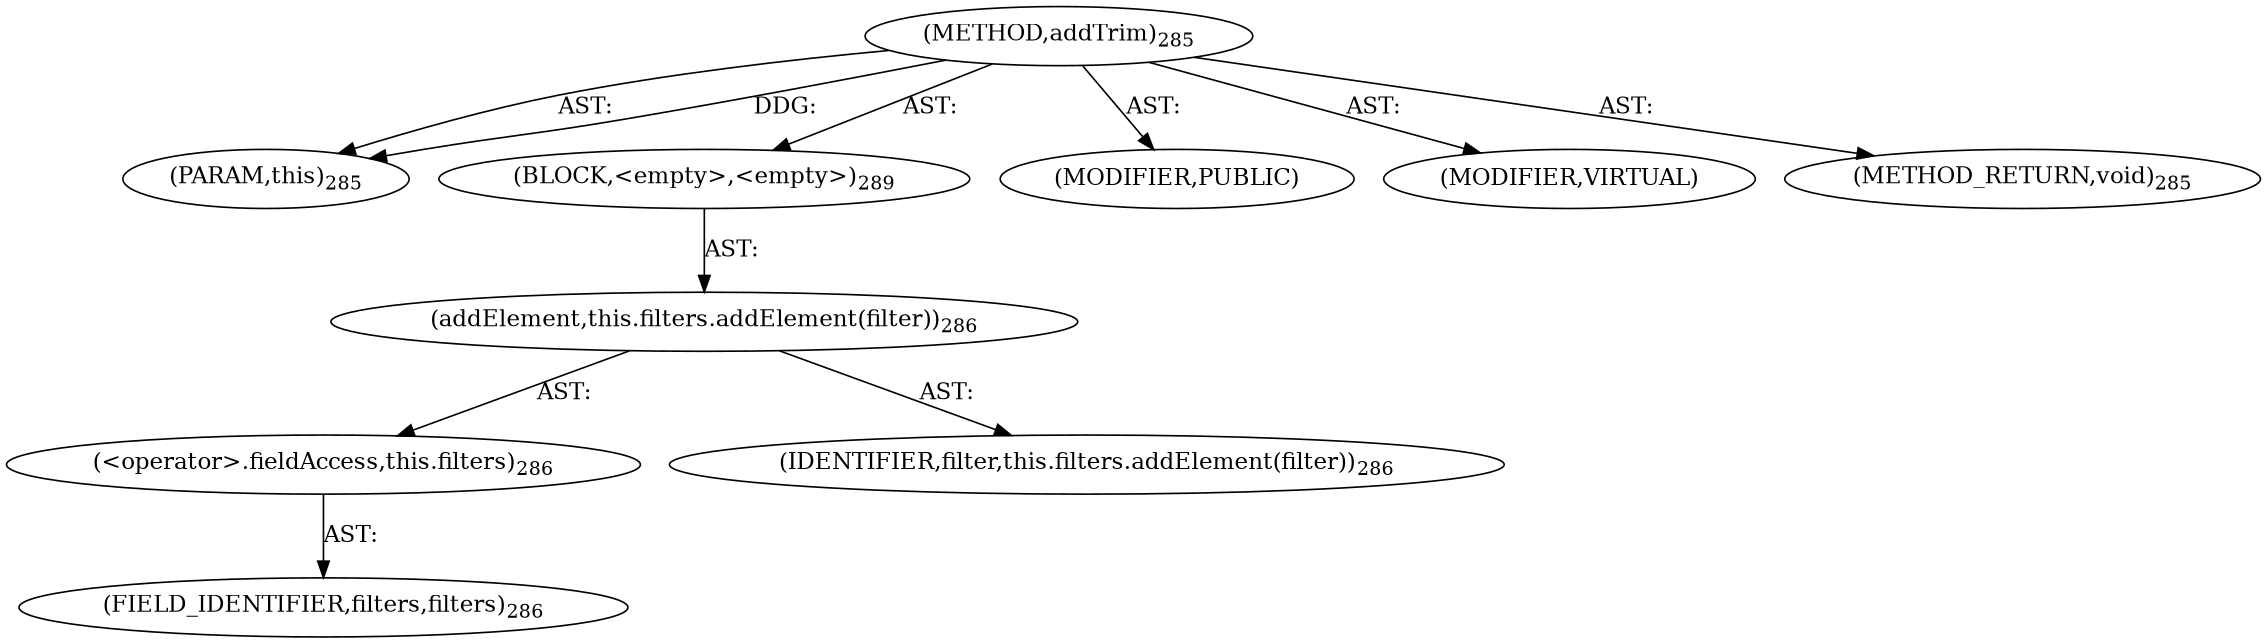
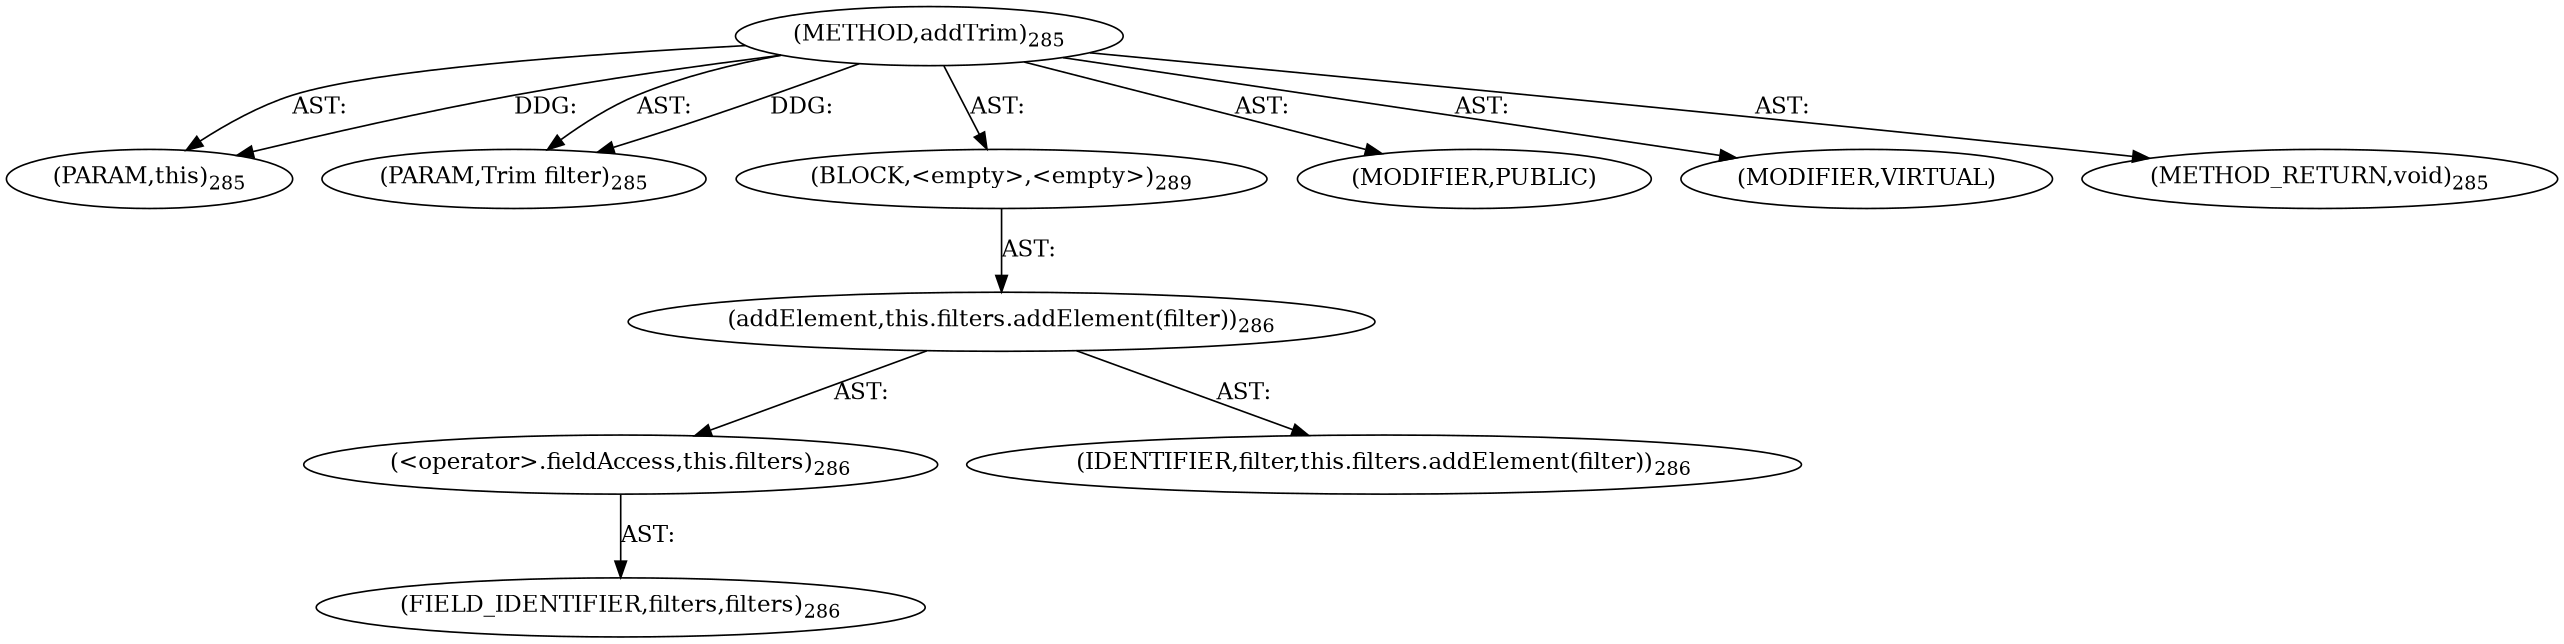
node "(PARAM,Trim filter)": added
